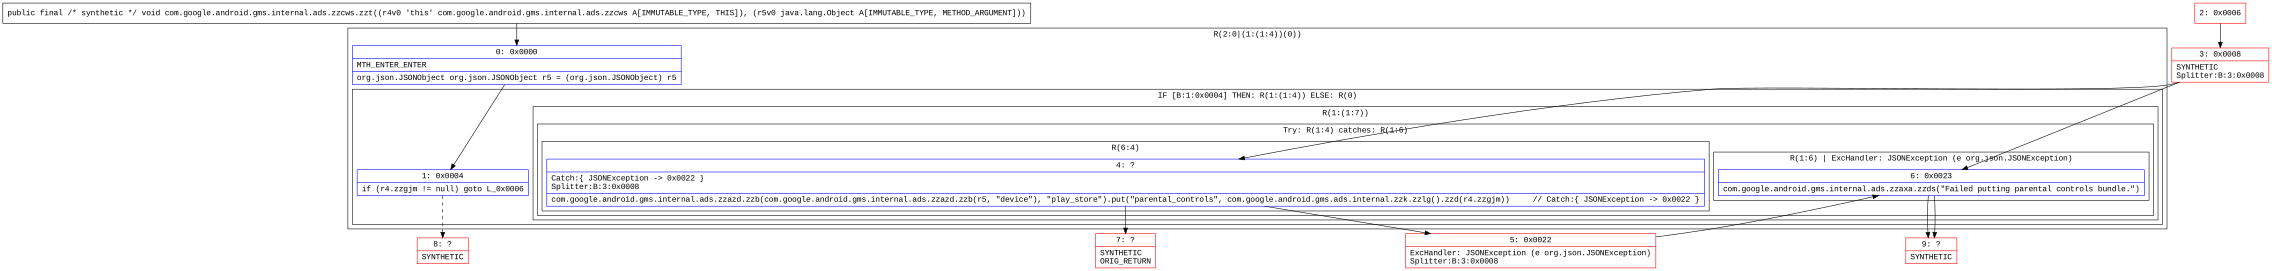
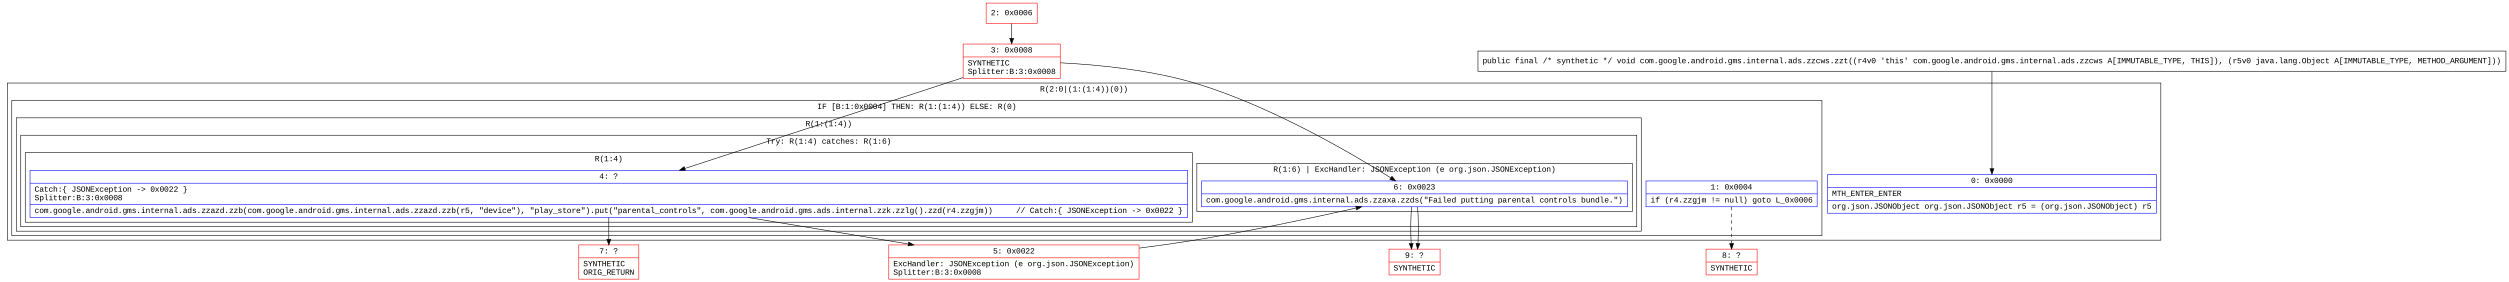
cluster "R(1:(1:7))": label "R(1:(1:7))" -> "R(1:(1:4))"
edge "0: 0x0000" -> "1: 0x0004": removed
cluster "R(6:4)": label "R(6:4)" -> "R(1:4)"
